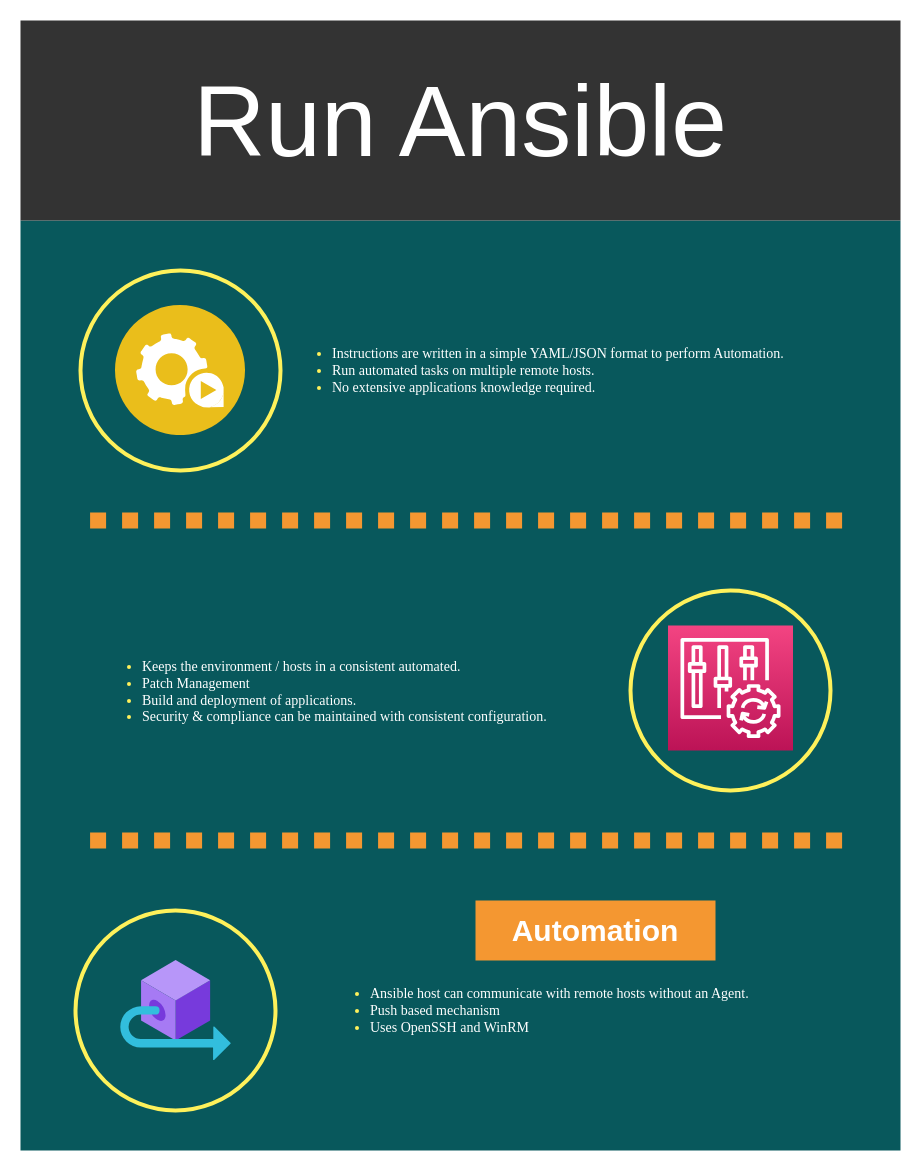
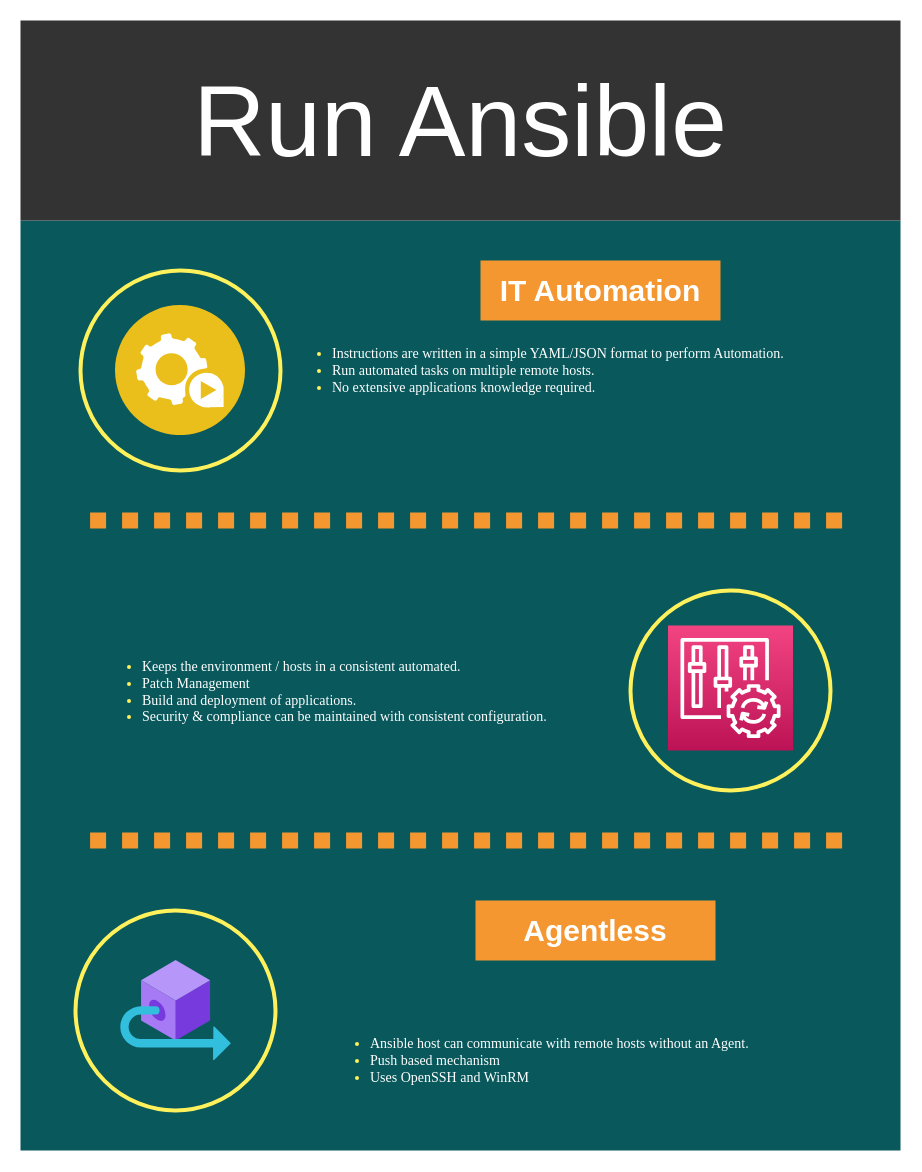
node "IT Automation": added
node "Automation": label "Automation" -> "Agentless"
node "Ansible host can communicate with remote hosts without an Agent. Push based mechanism Uses OpenSSH and WinRM": moved (596, 1018) -> (596, 1068)
